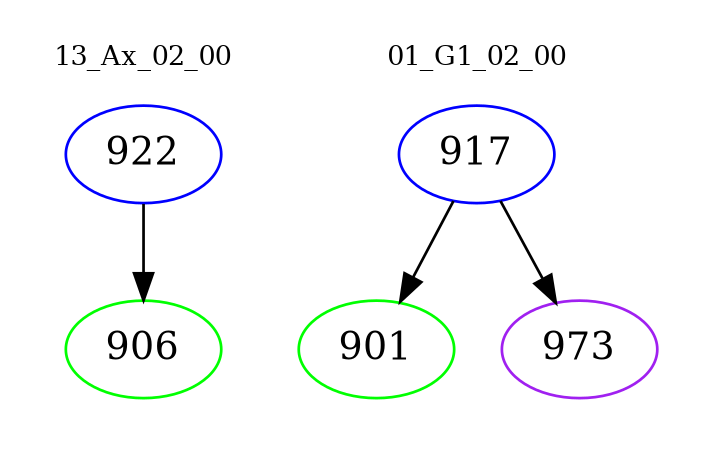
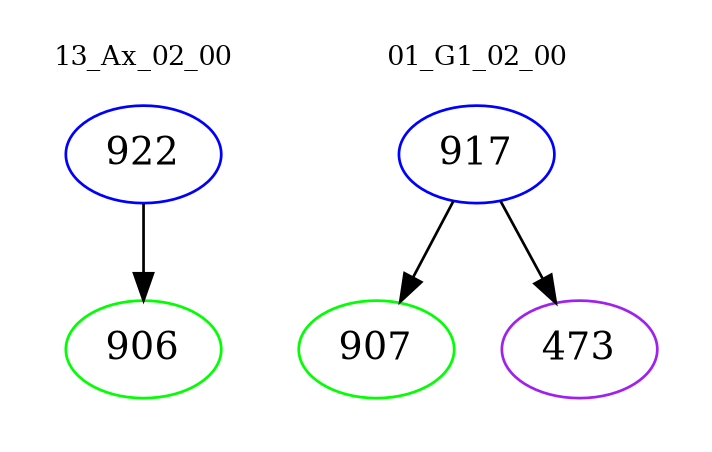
node "901": label "901" -> "907"
node "973": label "973" -> "473"
